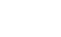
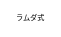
node "ラムダ式": added
